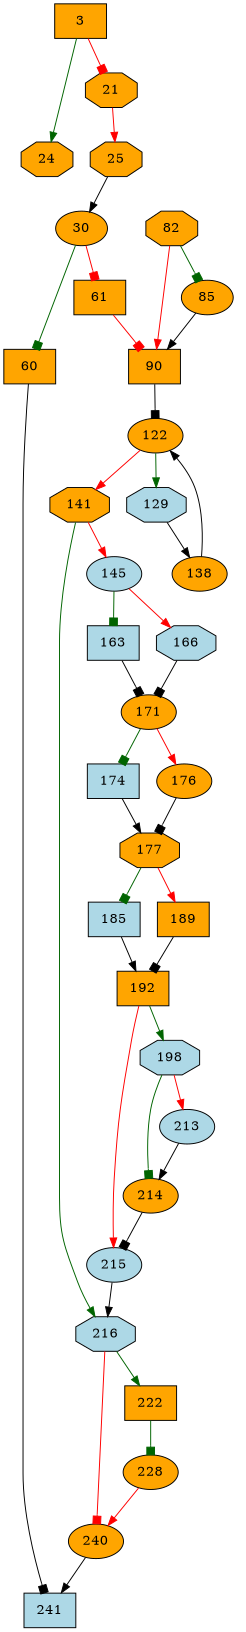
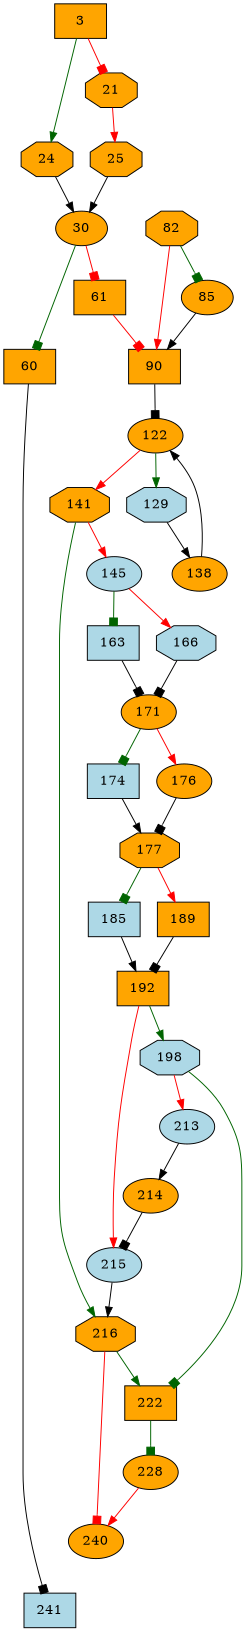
edge "24" -> "30": added
edge "198" -> "214": now "198" -> "222"
node "216": fillcolor lightblue -> orange
edge "240" -> "241": removed
